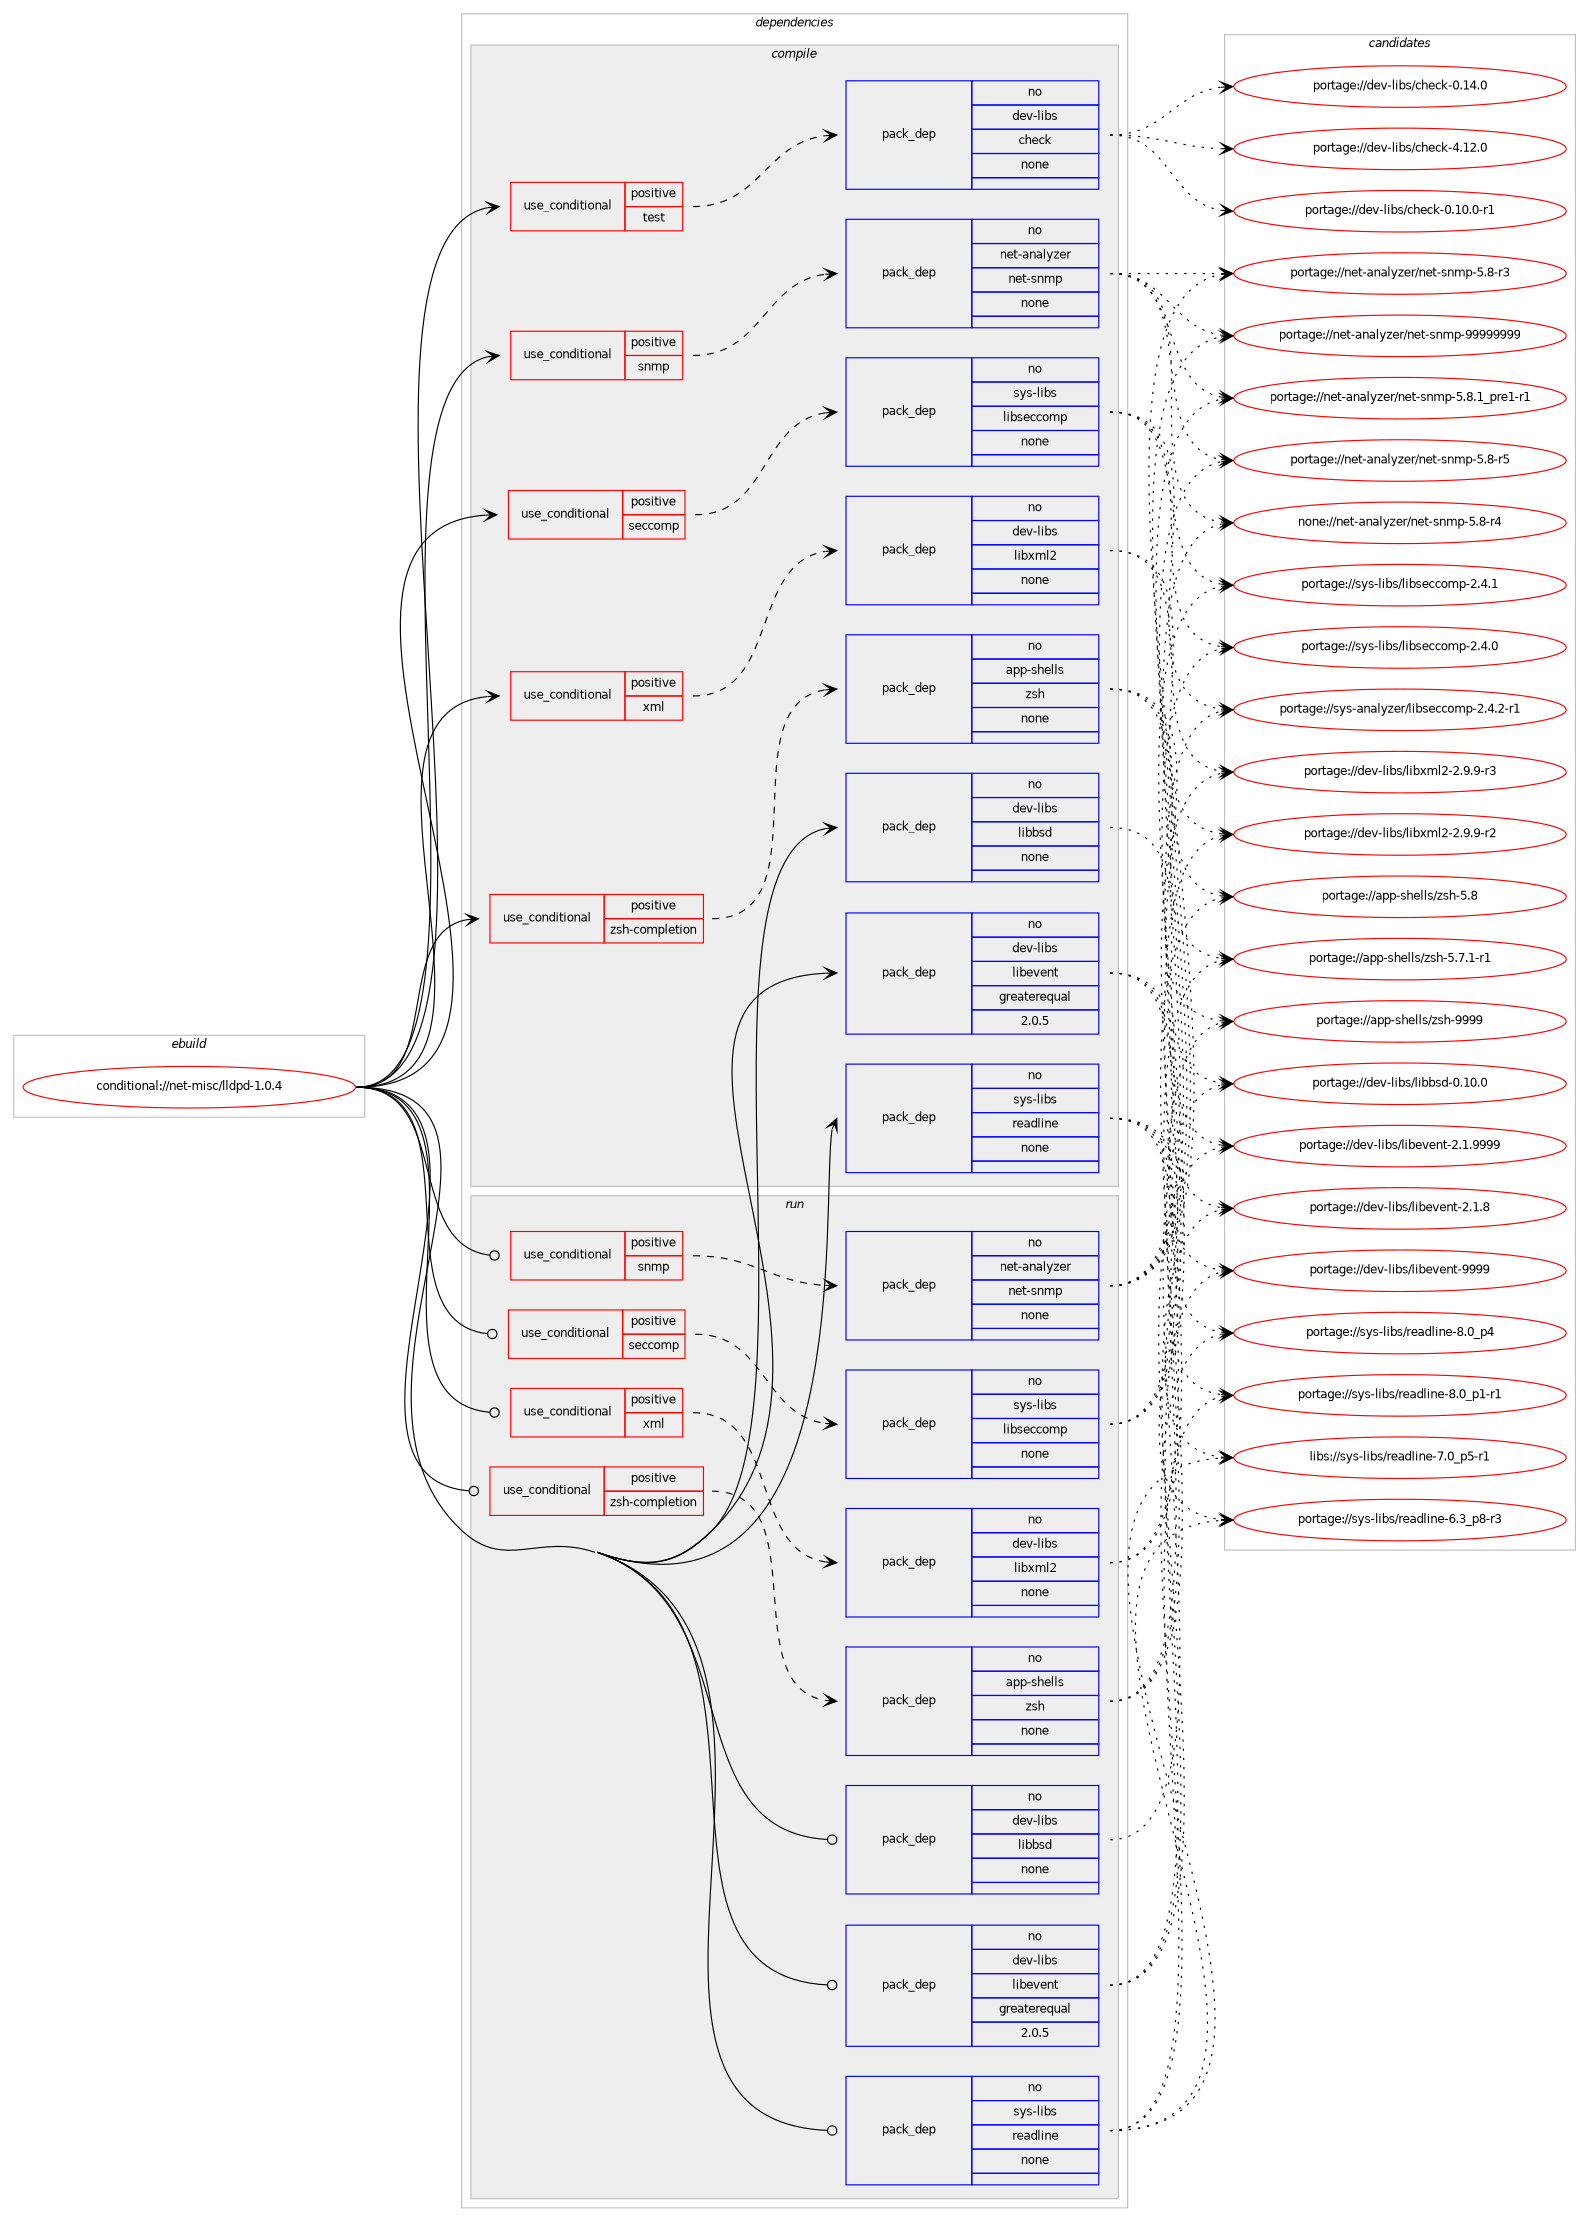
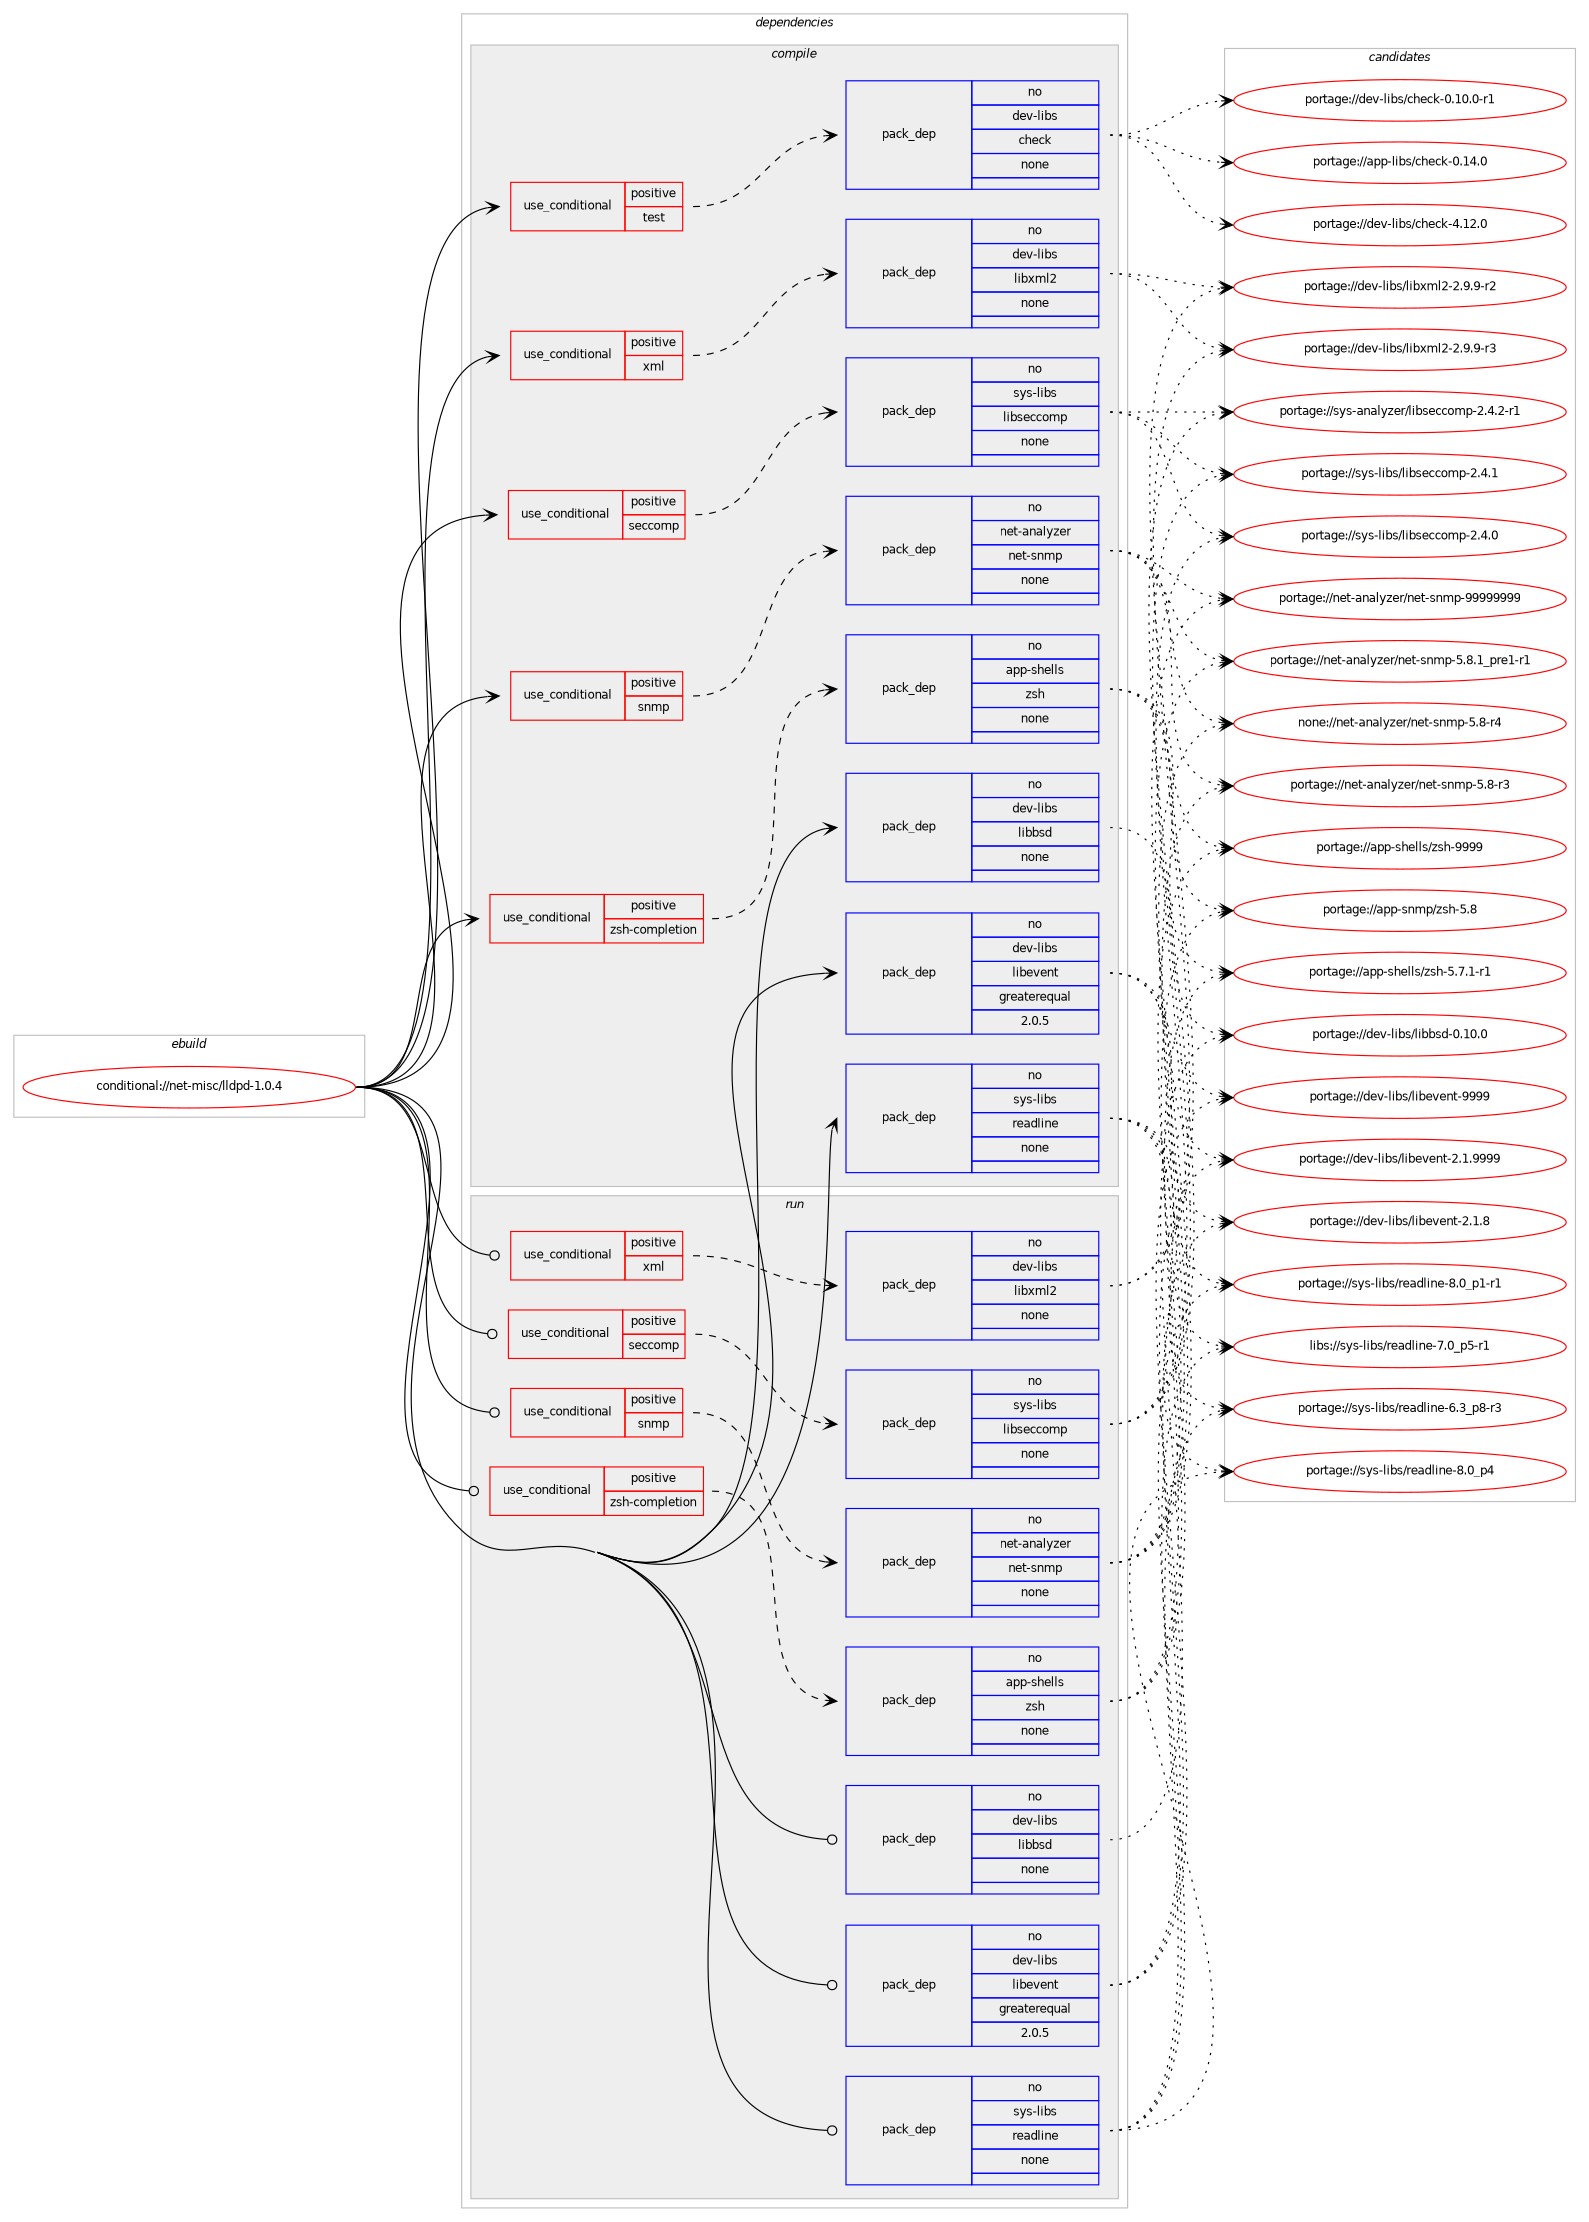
node "portage://dev-libs/check-0.14.0": label "portage://dev-libs/check-0.14.0" -> "portage://app-libs/check-0.14.0"
node "portage://net-analyzer/net-snmp-5.8-r5": removed
node "portage://app-shells/zsh-5.8": label "portage://app-shells/zsh-5.8" -> "portage://app-snmp/zsh-5.8"
